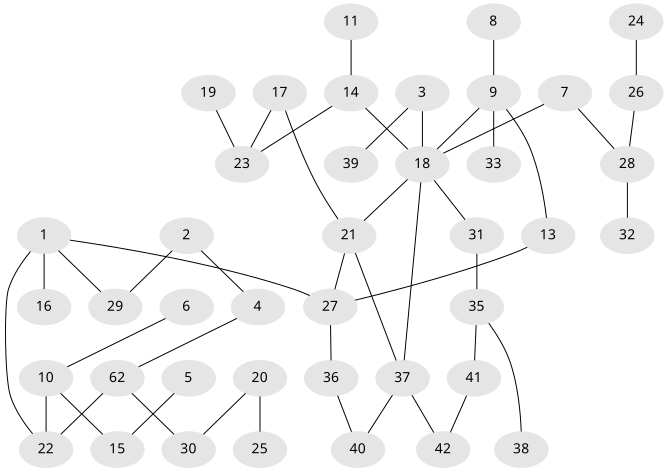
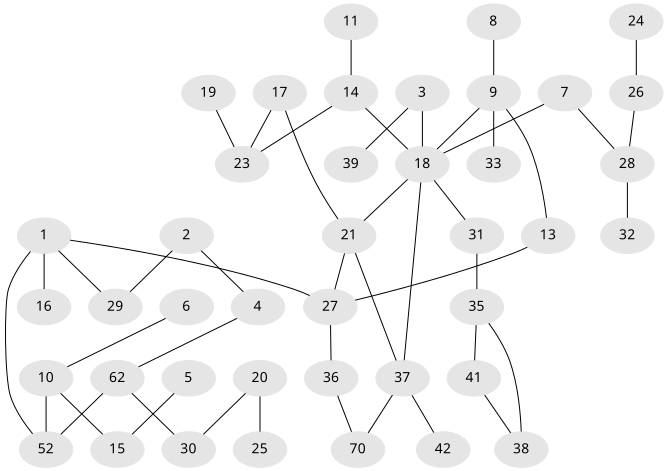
edge "41" -- "42": now "41" -- "38"
node "22": label "22" -> "52"
node "40": label "40" -> "70"
